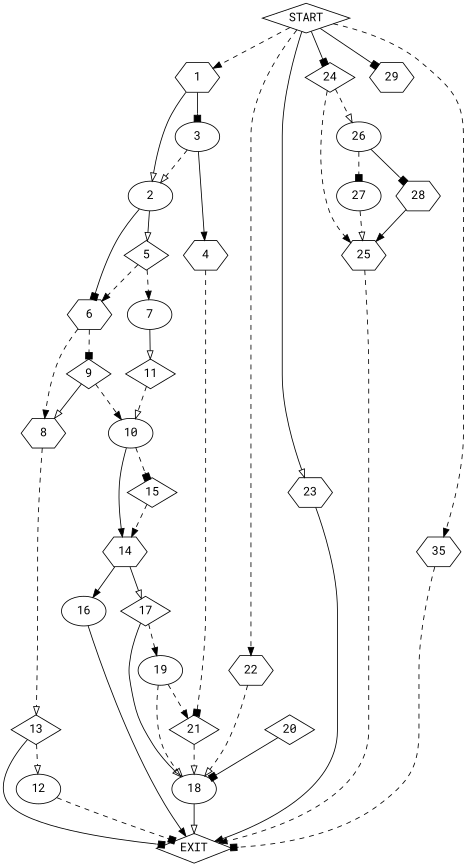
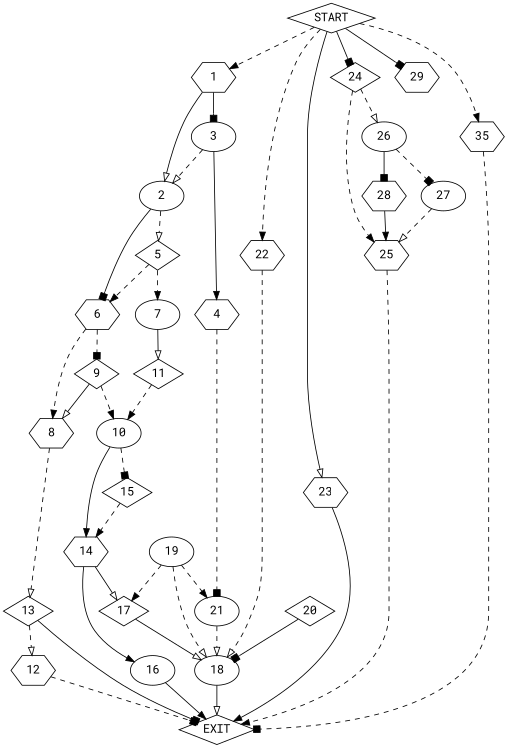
edge "2" -> "5": style solid -> dashed
edge "11" -> "10": arrowhead onormal -> normal
edge "17" -> "19": reversed
node "21": shape diamond -> ellipse
node "12": shape ellipse -> hexagon
